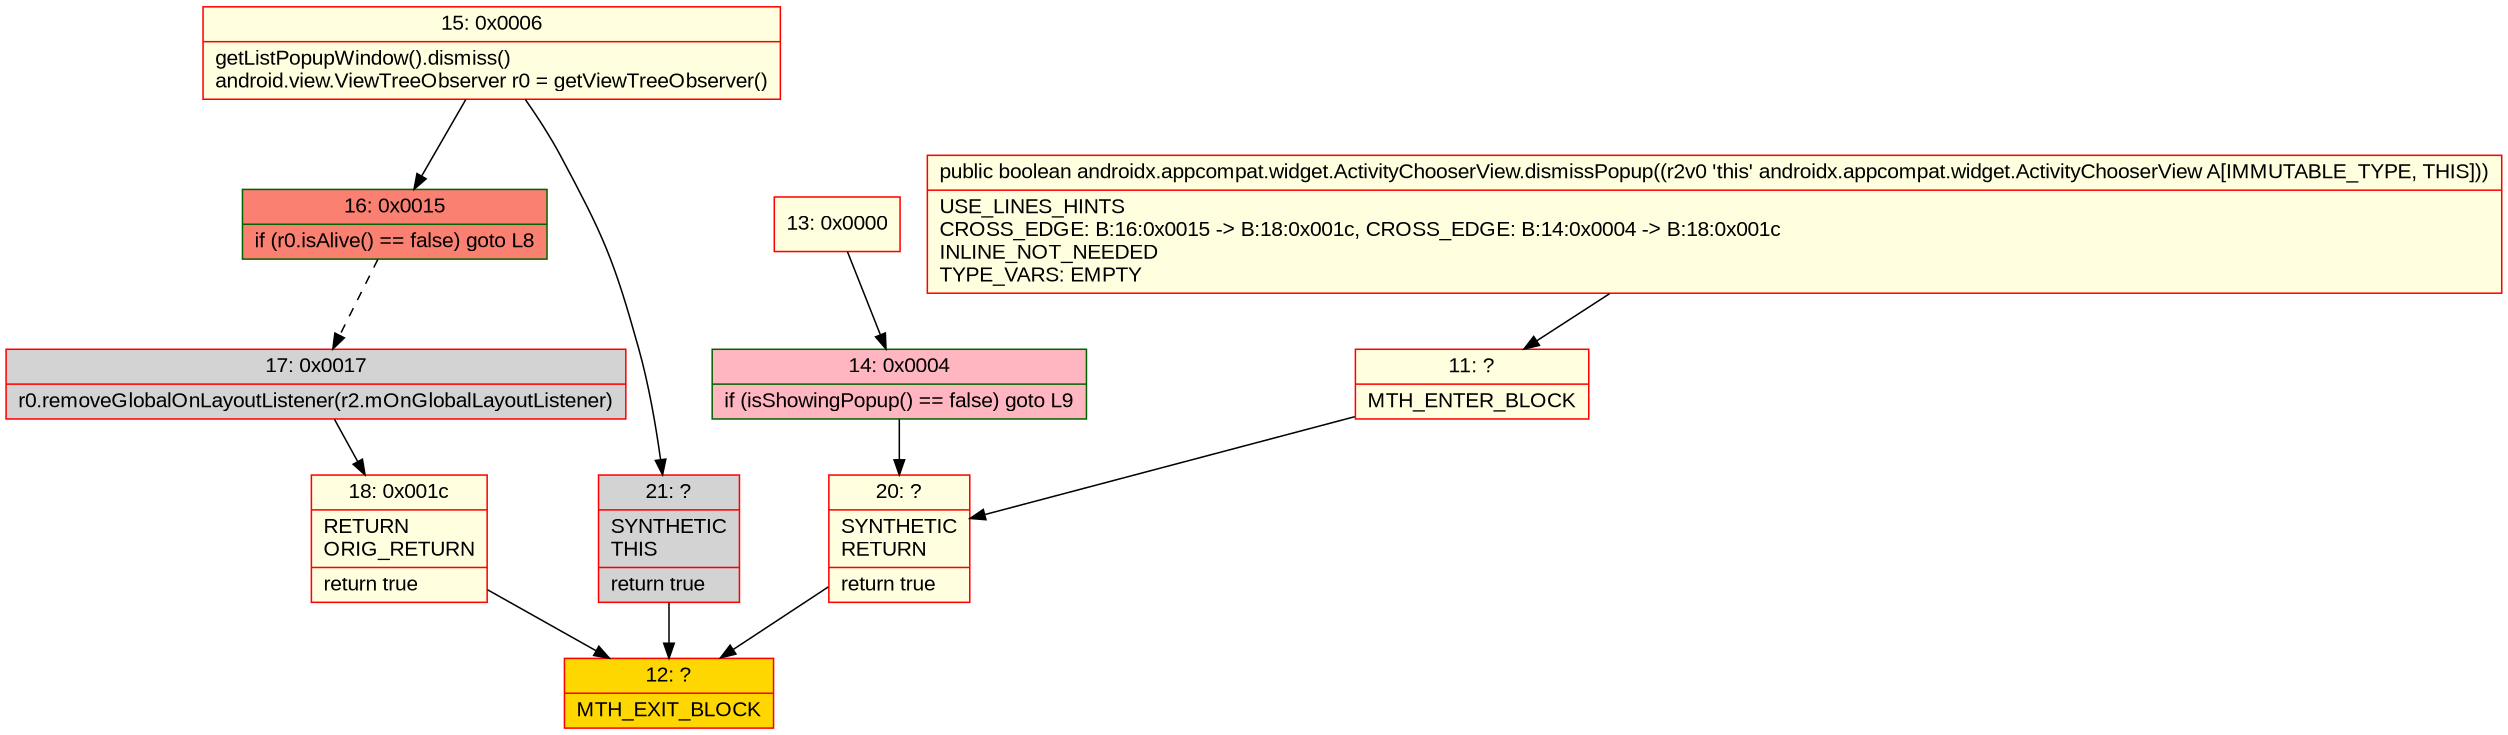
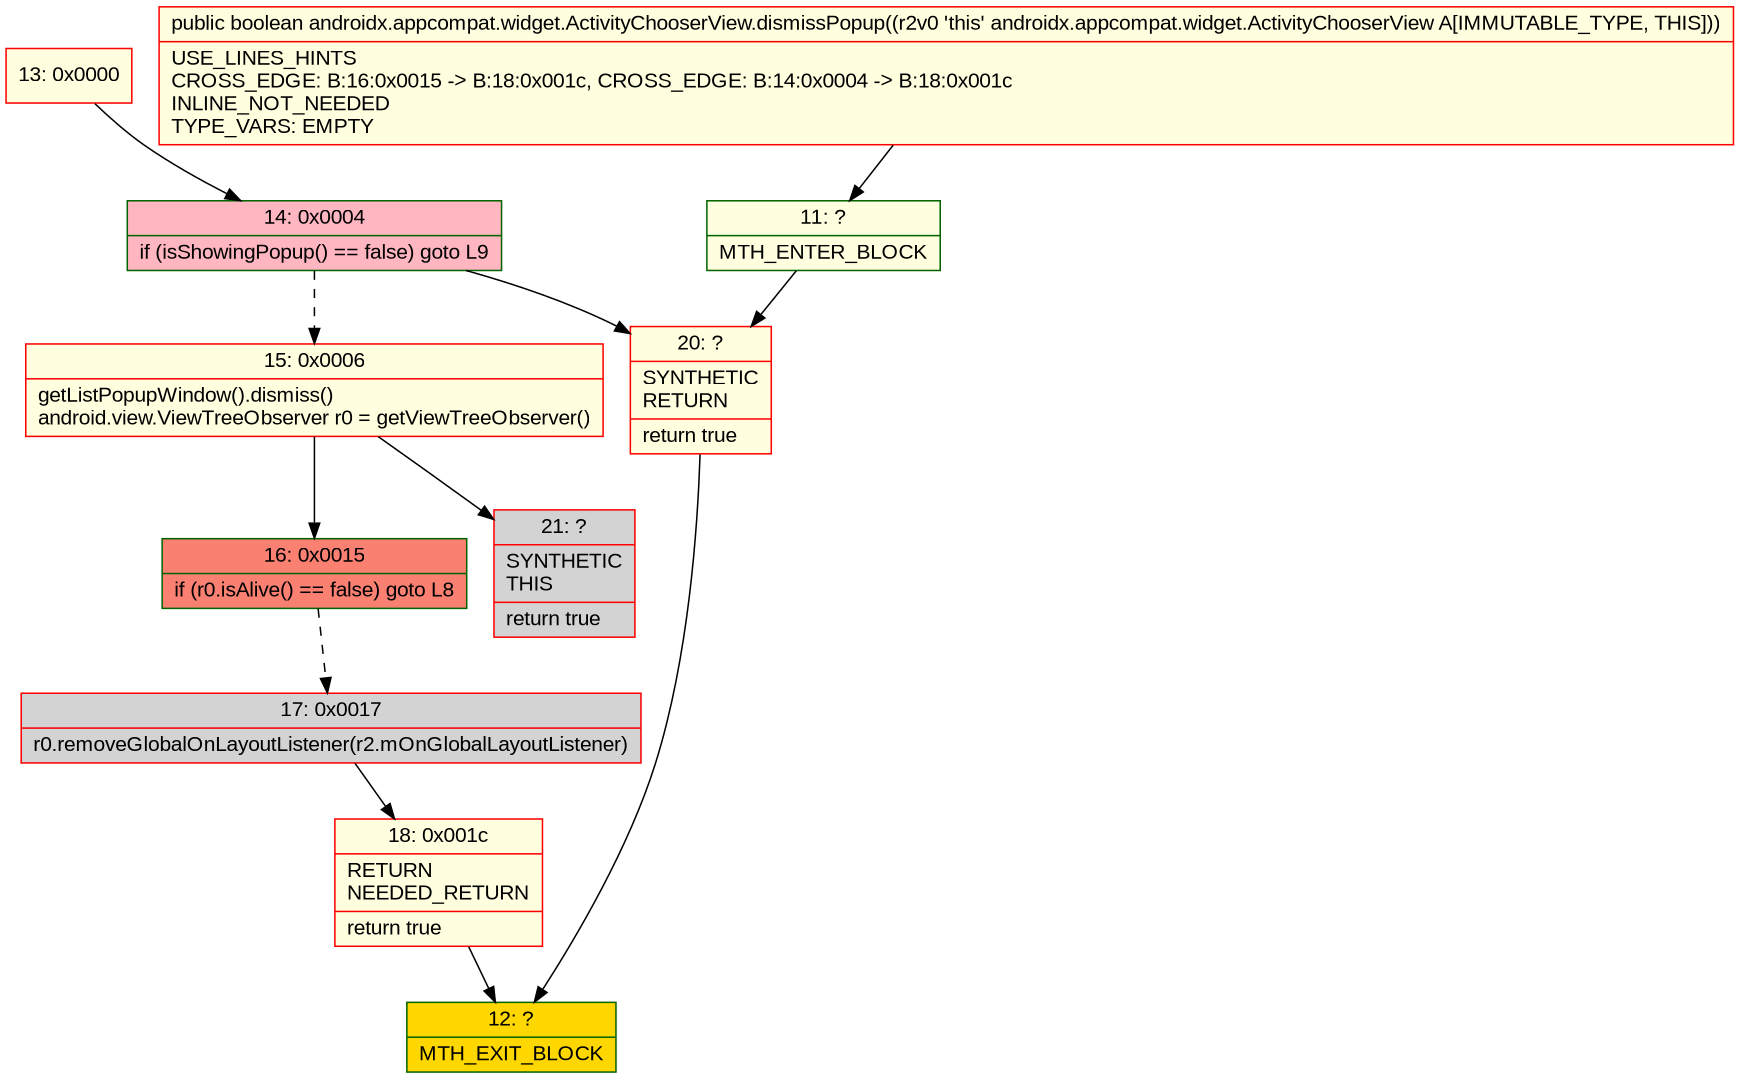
edge "14: 0x0004" -> "15: 0x0006": added
node "11: ?": color red -> darkgreen
node "18: 0x001c": text "ORIG_RETURN" -> "NEEDED_RETURN"
edge "21: ?" -> "12: ?": removed
node "12: ?": color red -> darkgreen
